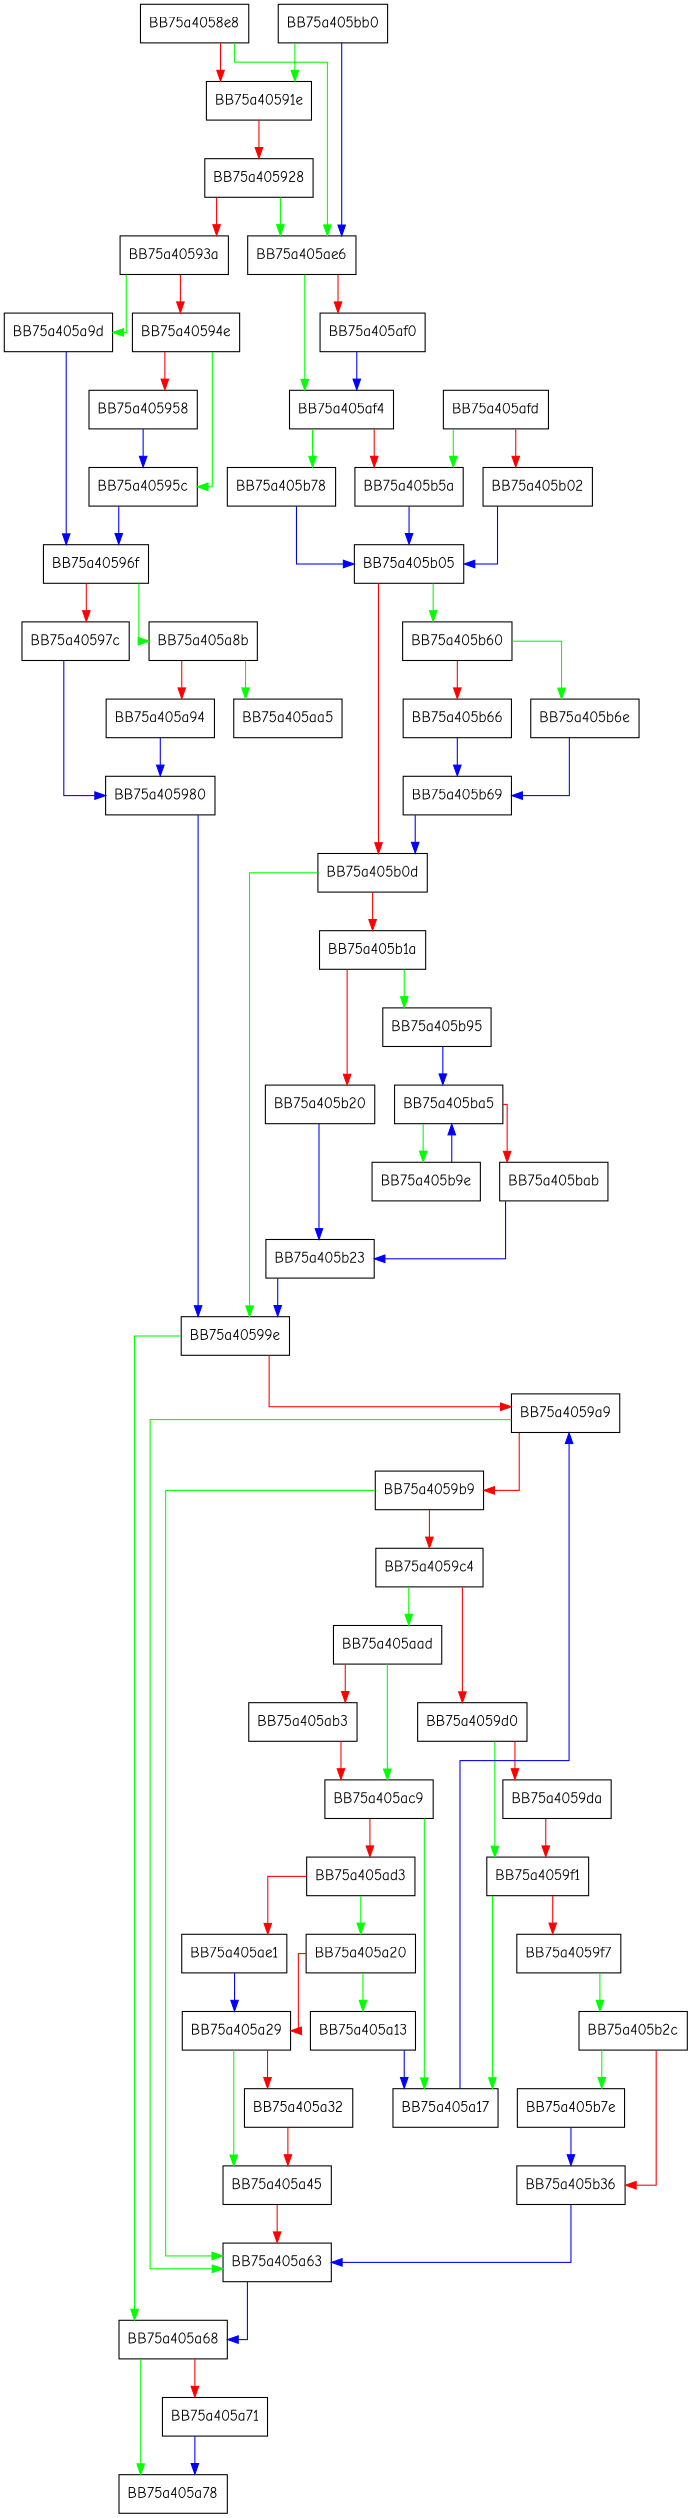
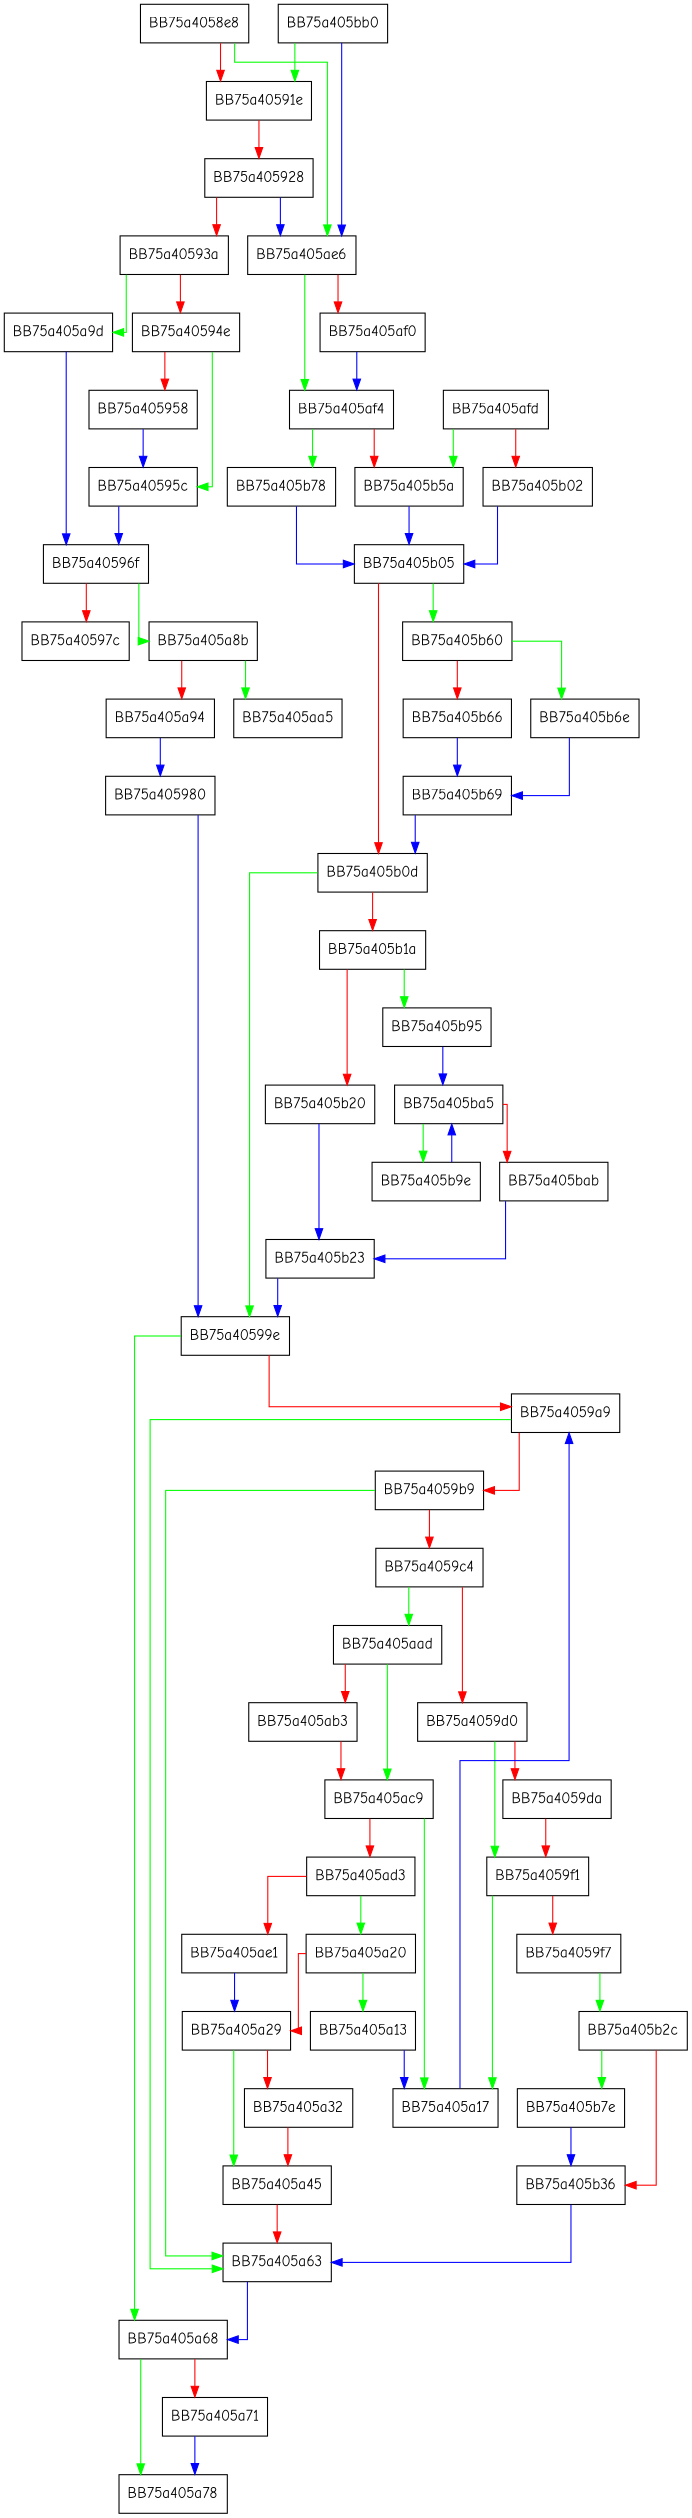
edge "BB75a405928" -> "BB75a405ae6": color green -> blue
edge "BB75a40597c" -> "BB75a405980": removed
